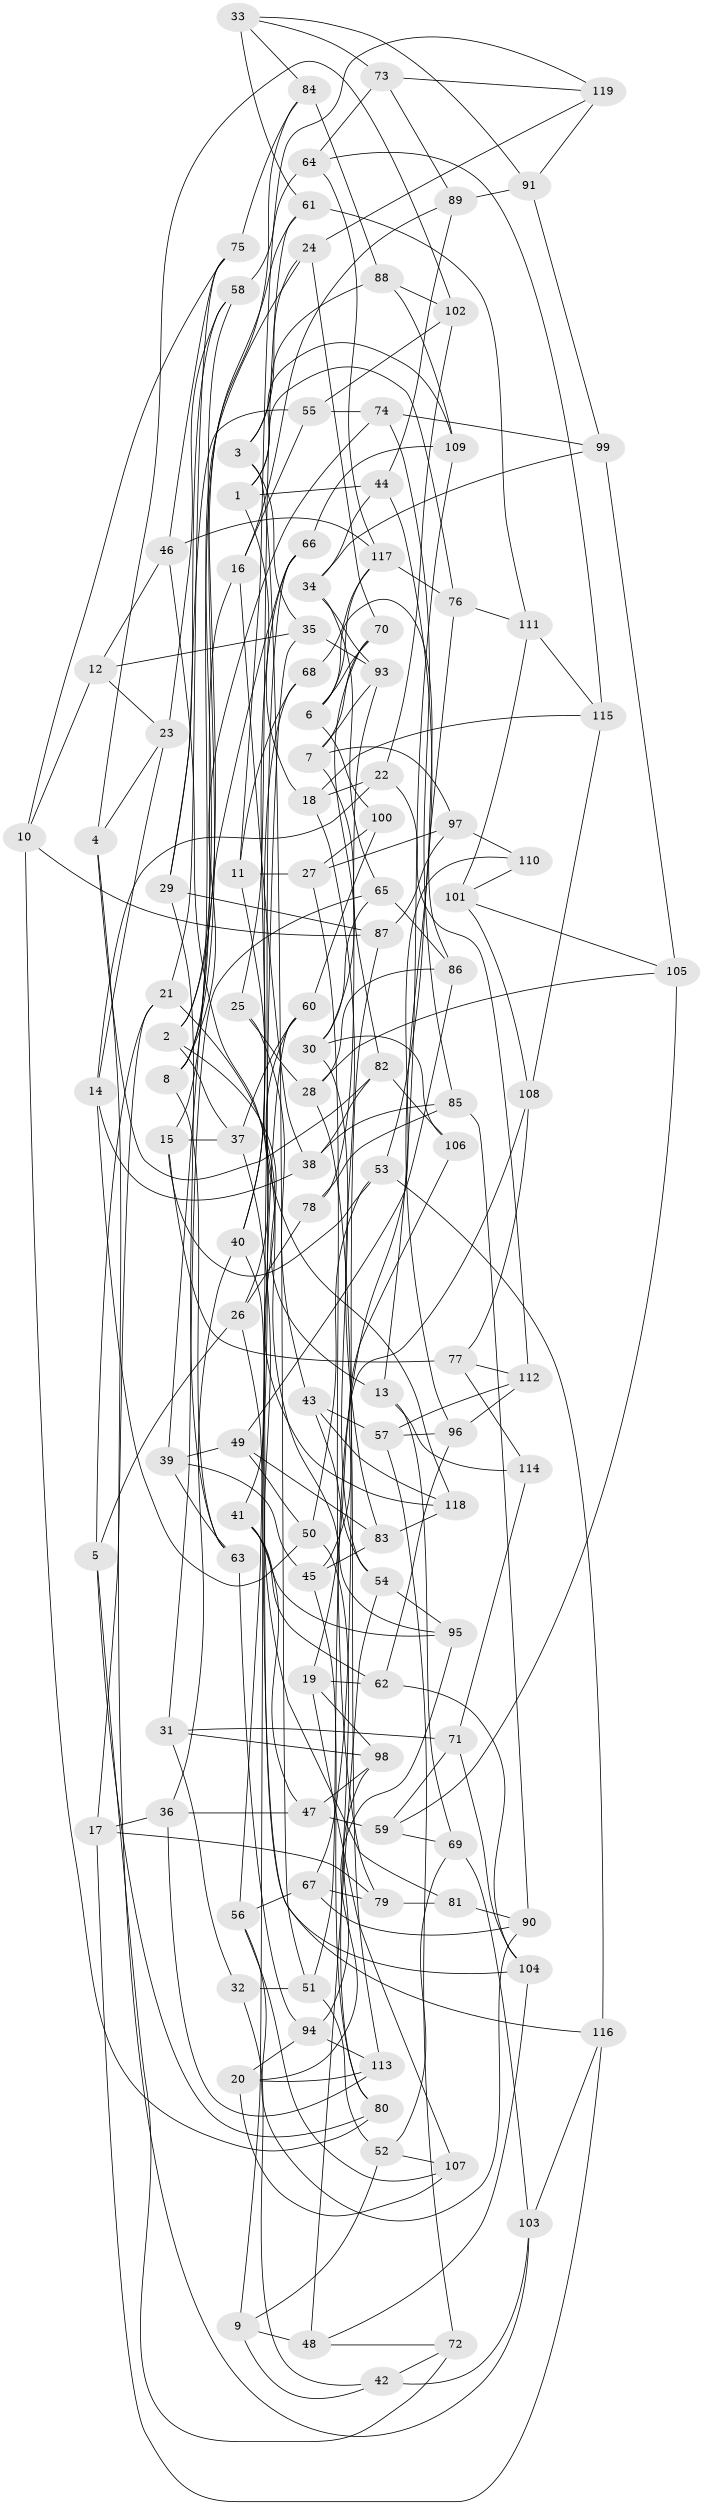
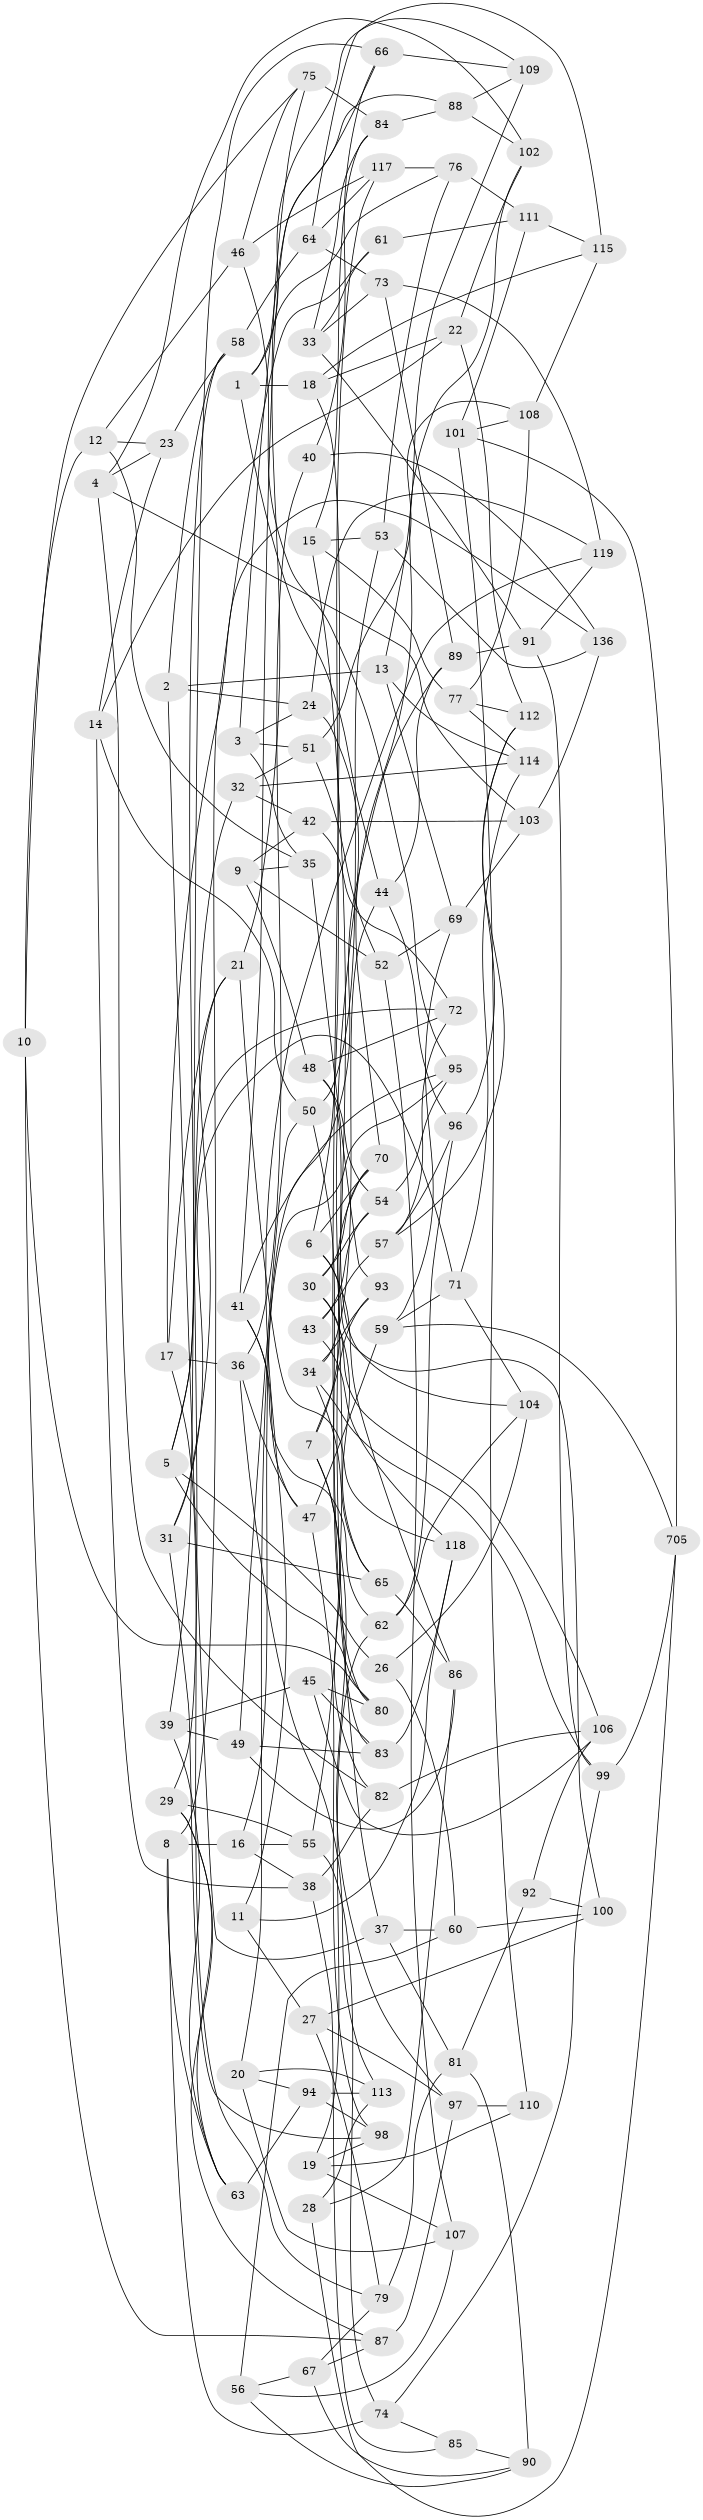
node "68": removed
edge "114" -- "32": added
node "105": label "105" -> "705"
node "25": removed
node "78": removed
node "92": added
node "116": label "116" -> "136"
